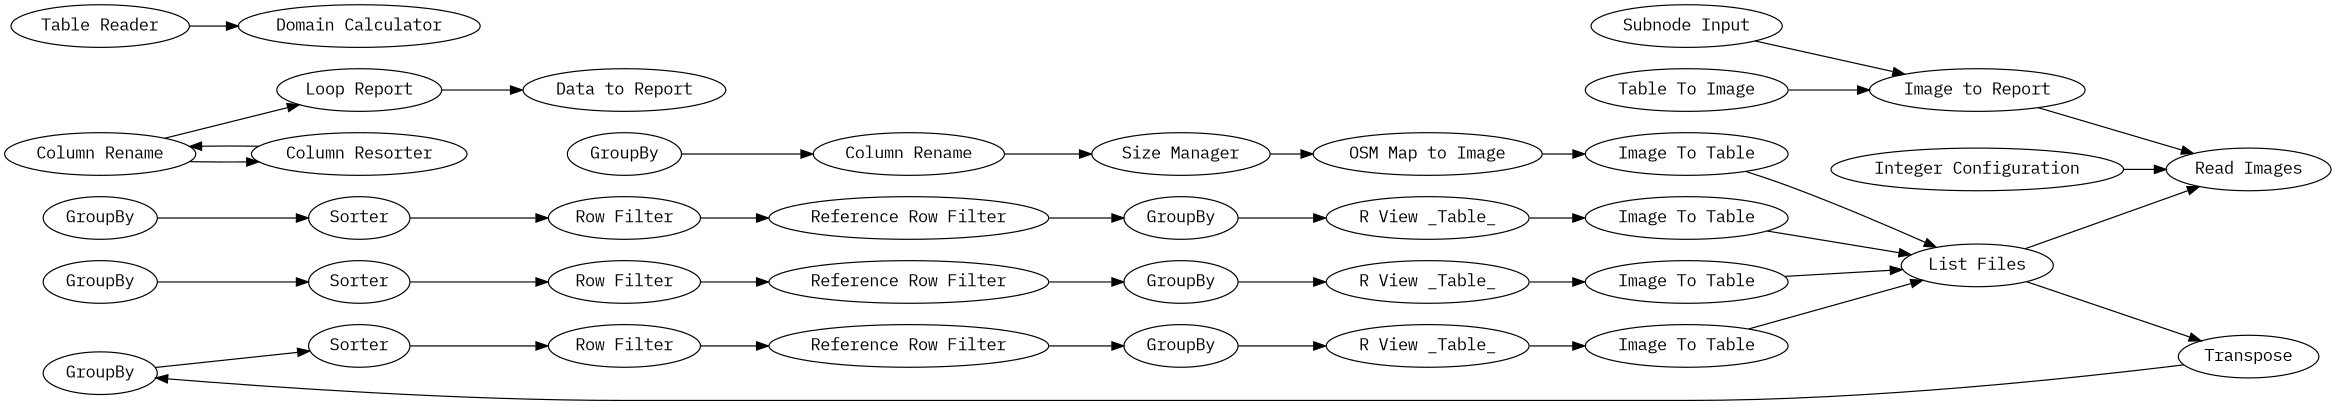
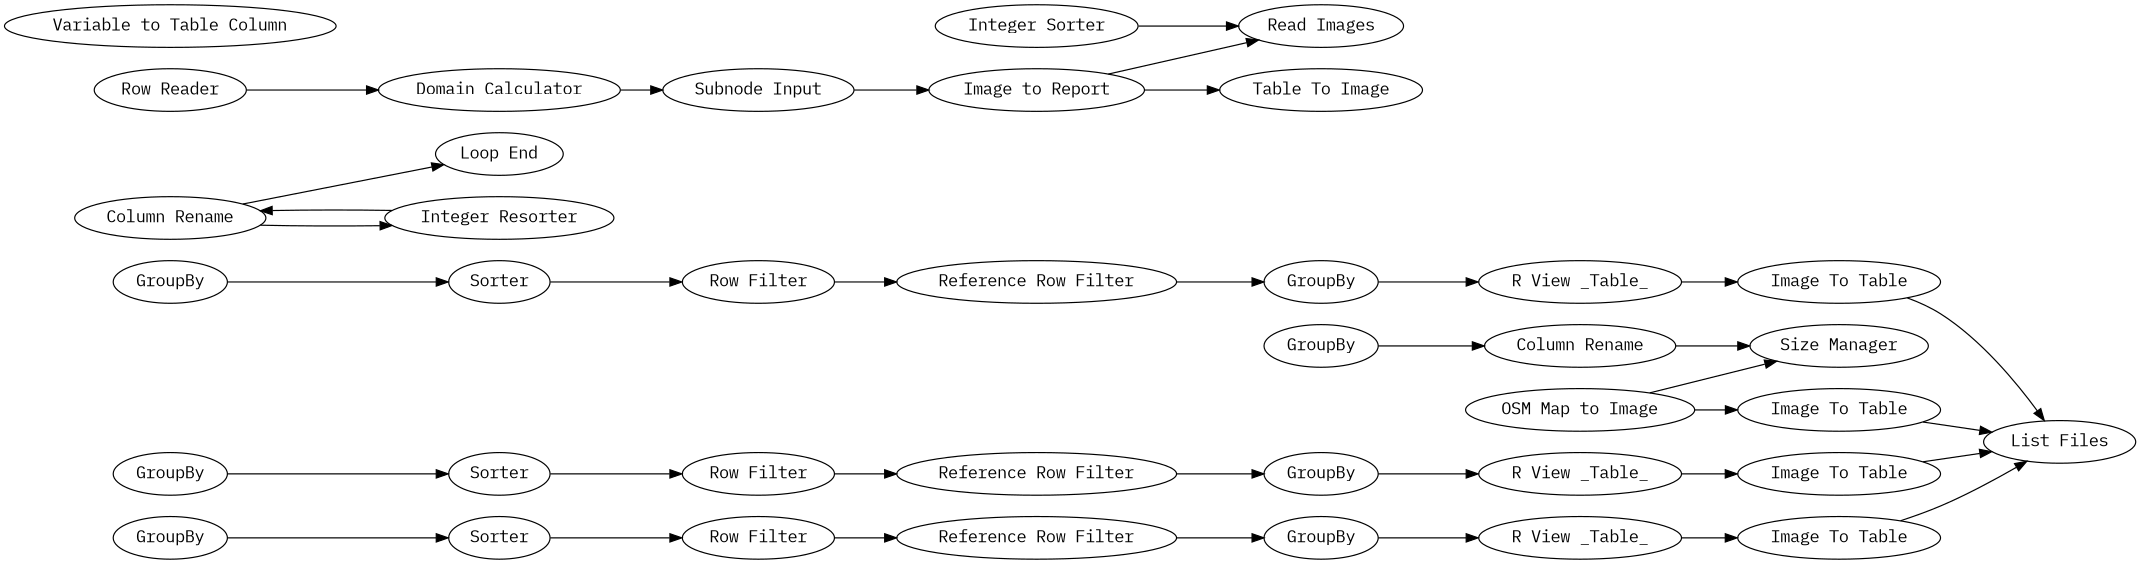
node "Table Reader": label "Table Reader" -> "Row Reader"
node "Variable to Table Column": added
node "Loop Report": label "Loop Report" -> "Loop End"
node "Data to Report": removed
edge "Domain Calculator" -> "Subnode Input": added
edge "Table To Image" -> "Image to Report": reversed
node "Column Resorter": label "Column Resorter" -> "Integer Resorter"
edge "Size Manager" -> "OSM Map to Image": reversed
node "Integer Configuration": label "Integer Configuration" -> "Integer Sorter"
edge "List Files" -> "Read Images": removed
node "Transpose": removed
